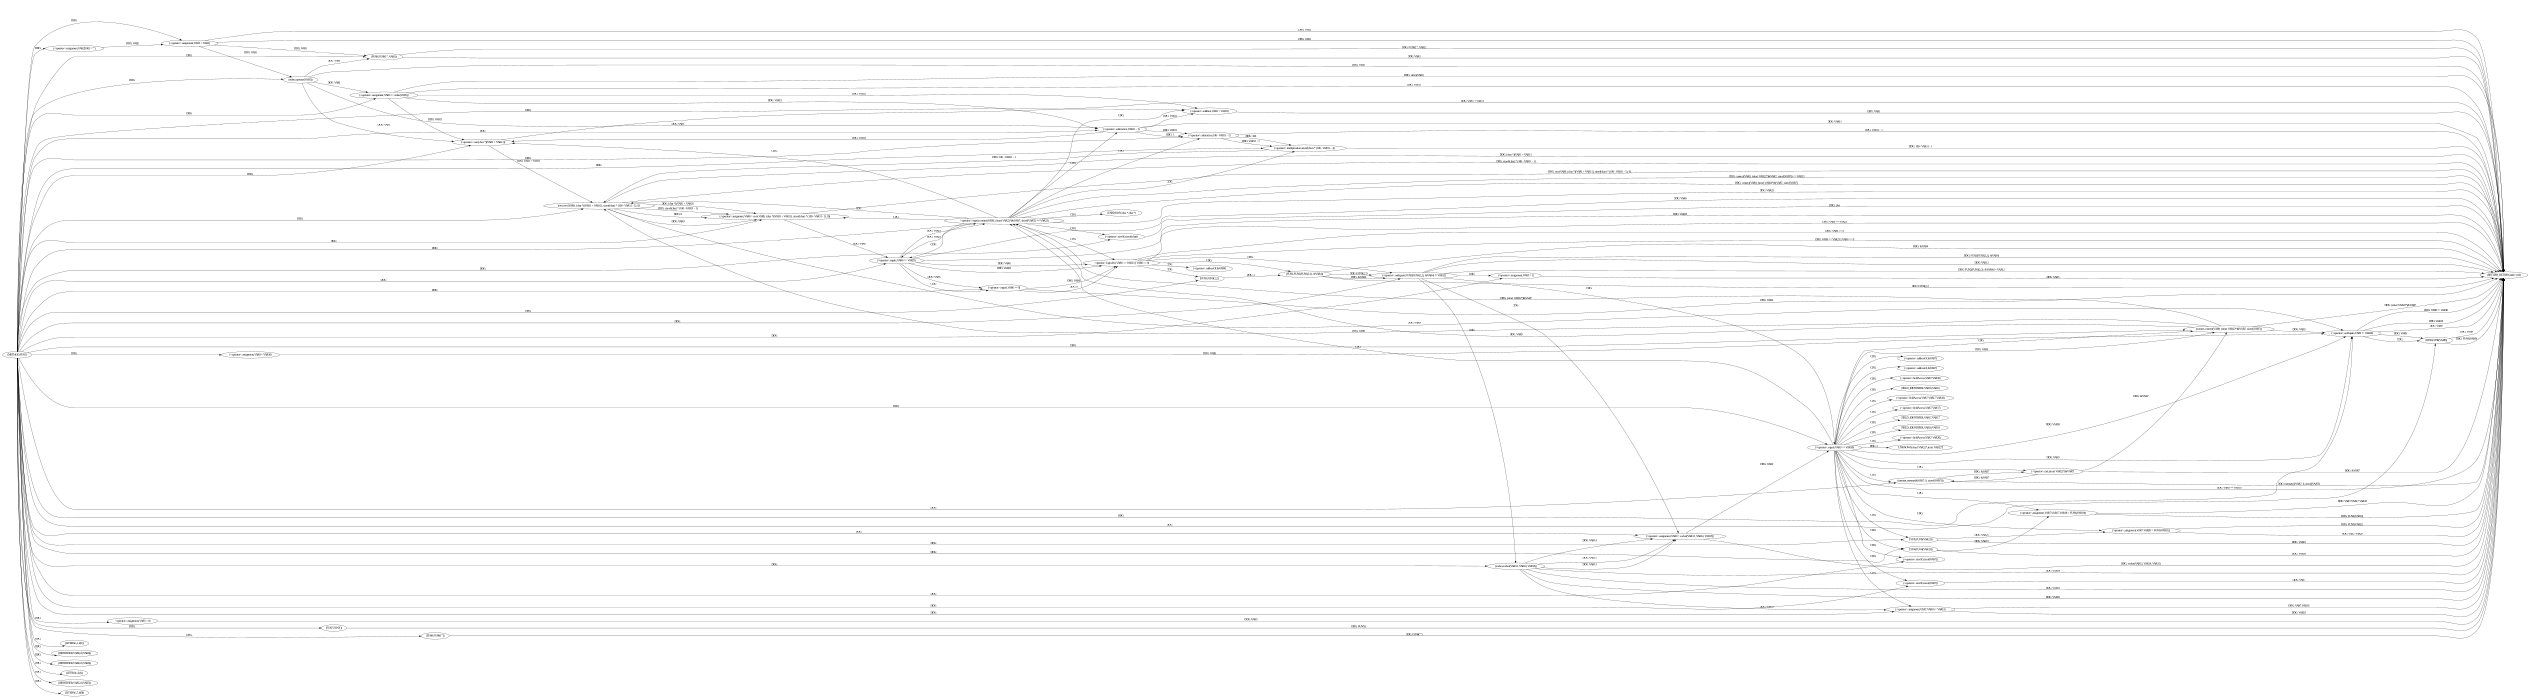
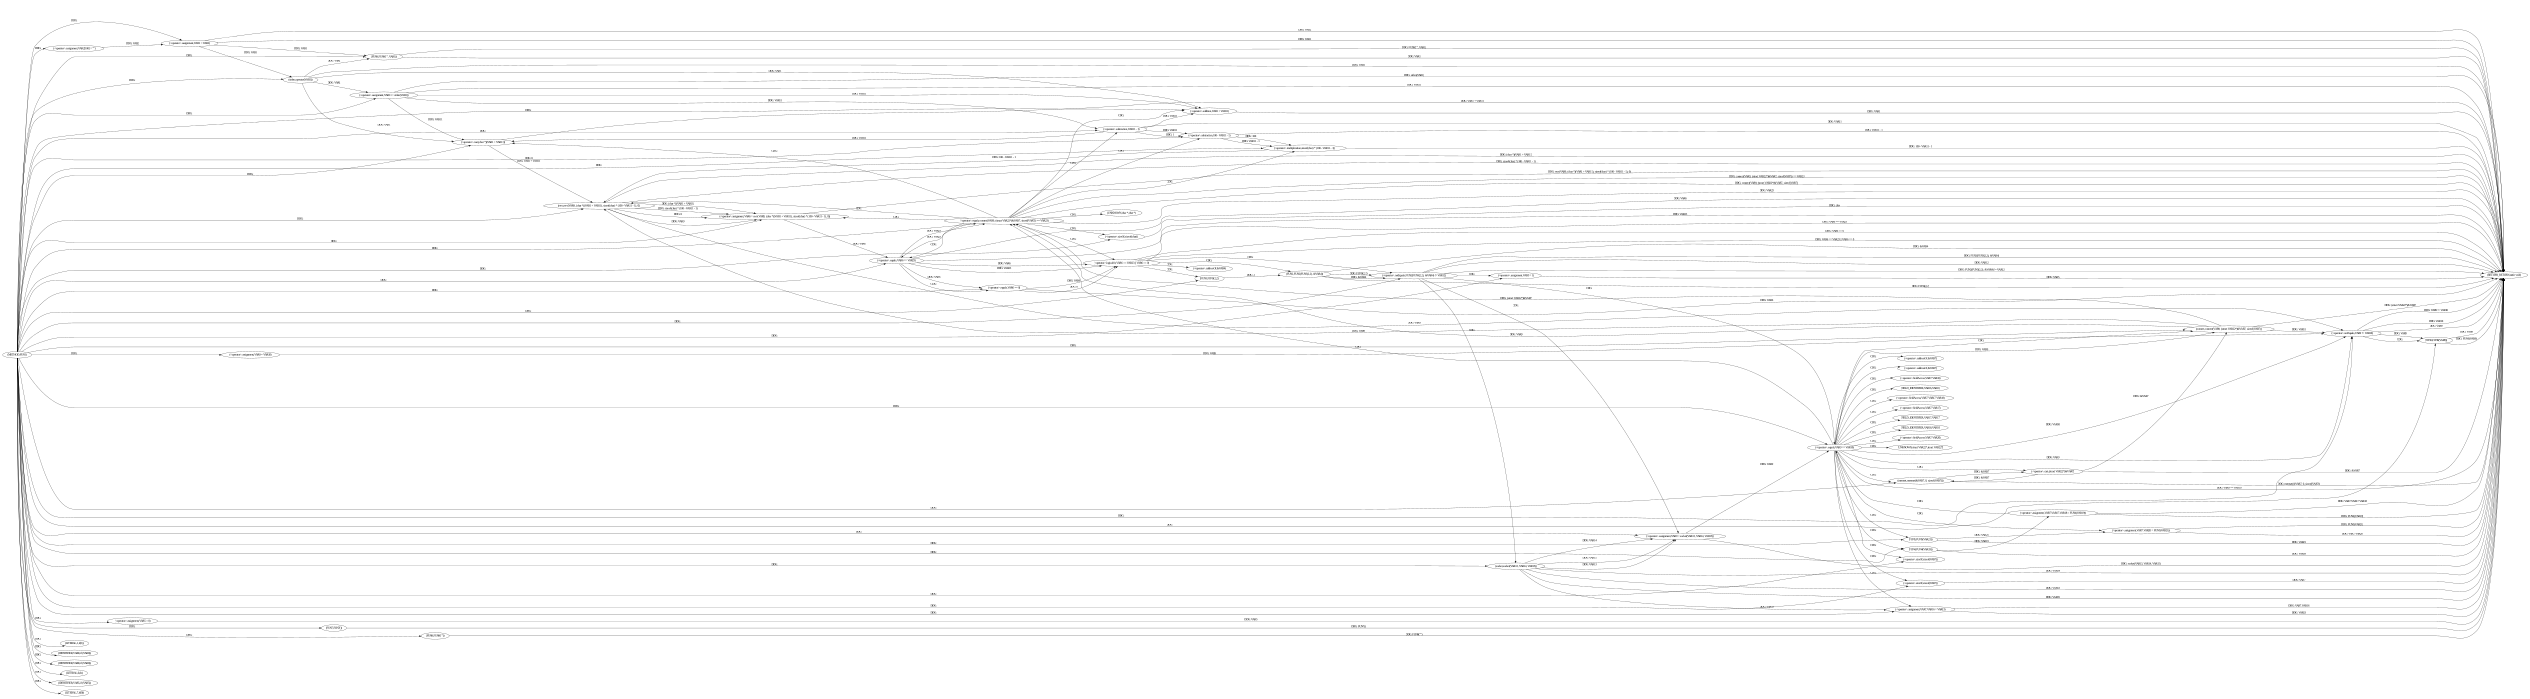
edge "(strlen,operator(VAR1))" -> "(<operator>.subtraction,VAR11 - 1)": now "(strlen,operator(VAR1))" -> "(<operator>.addition,VAR1 + VAR11)"
edge "(METHOD,FUN1)" -> "(<operator>.subtraction,100 - VAR11 - 1)": label "DDG: " -> "DDG: 0"
edge "(connect,connect(VAR9, (struct VAR22*)&VAR7, sizeof(VAR7)))" -> "(<operator>.notEquals,VAR9 != VAR10)": label "DDG: VAR9" -> "DDG: VAR11"
edge "(<operator>.equals,VAR9 == VAR10)" -> "(UNKNOWN,struct VAR22*,struct VAR22*)": label "DDG: 2" -> "CDG: "
edge "(<operator>.equals,VAR9 == VAR10)" -> "(<operator>.assignment,VAR7.VAR17.VAR18 = FUN4(VAR19))": reversed
